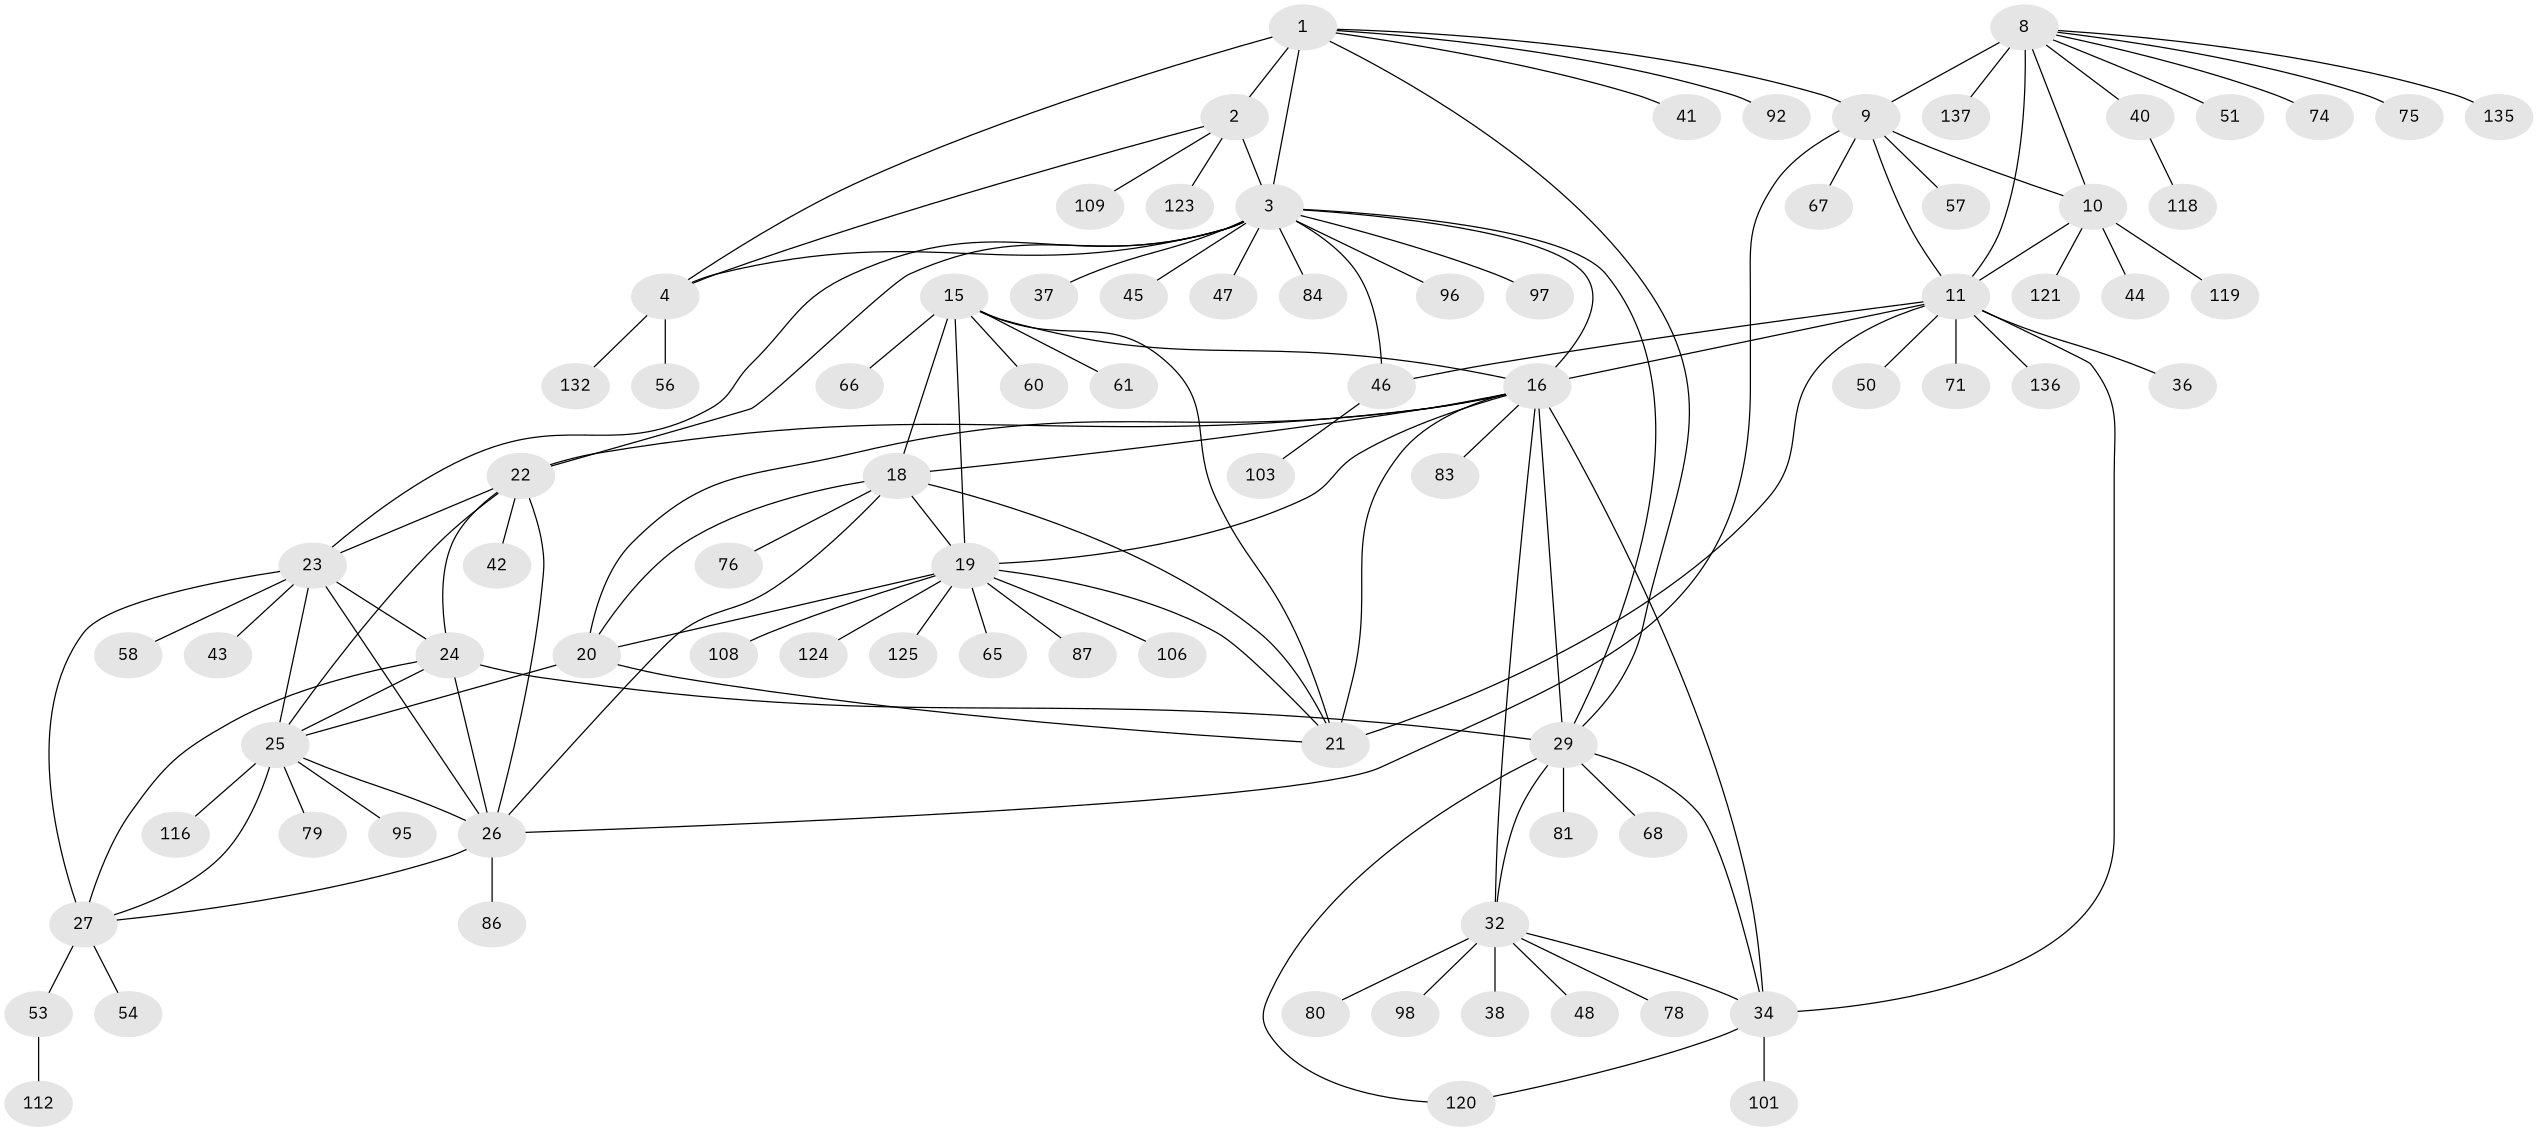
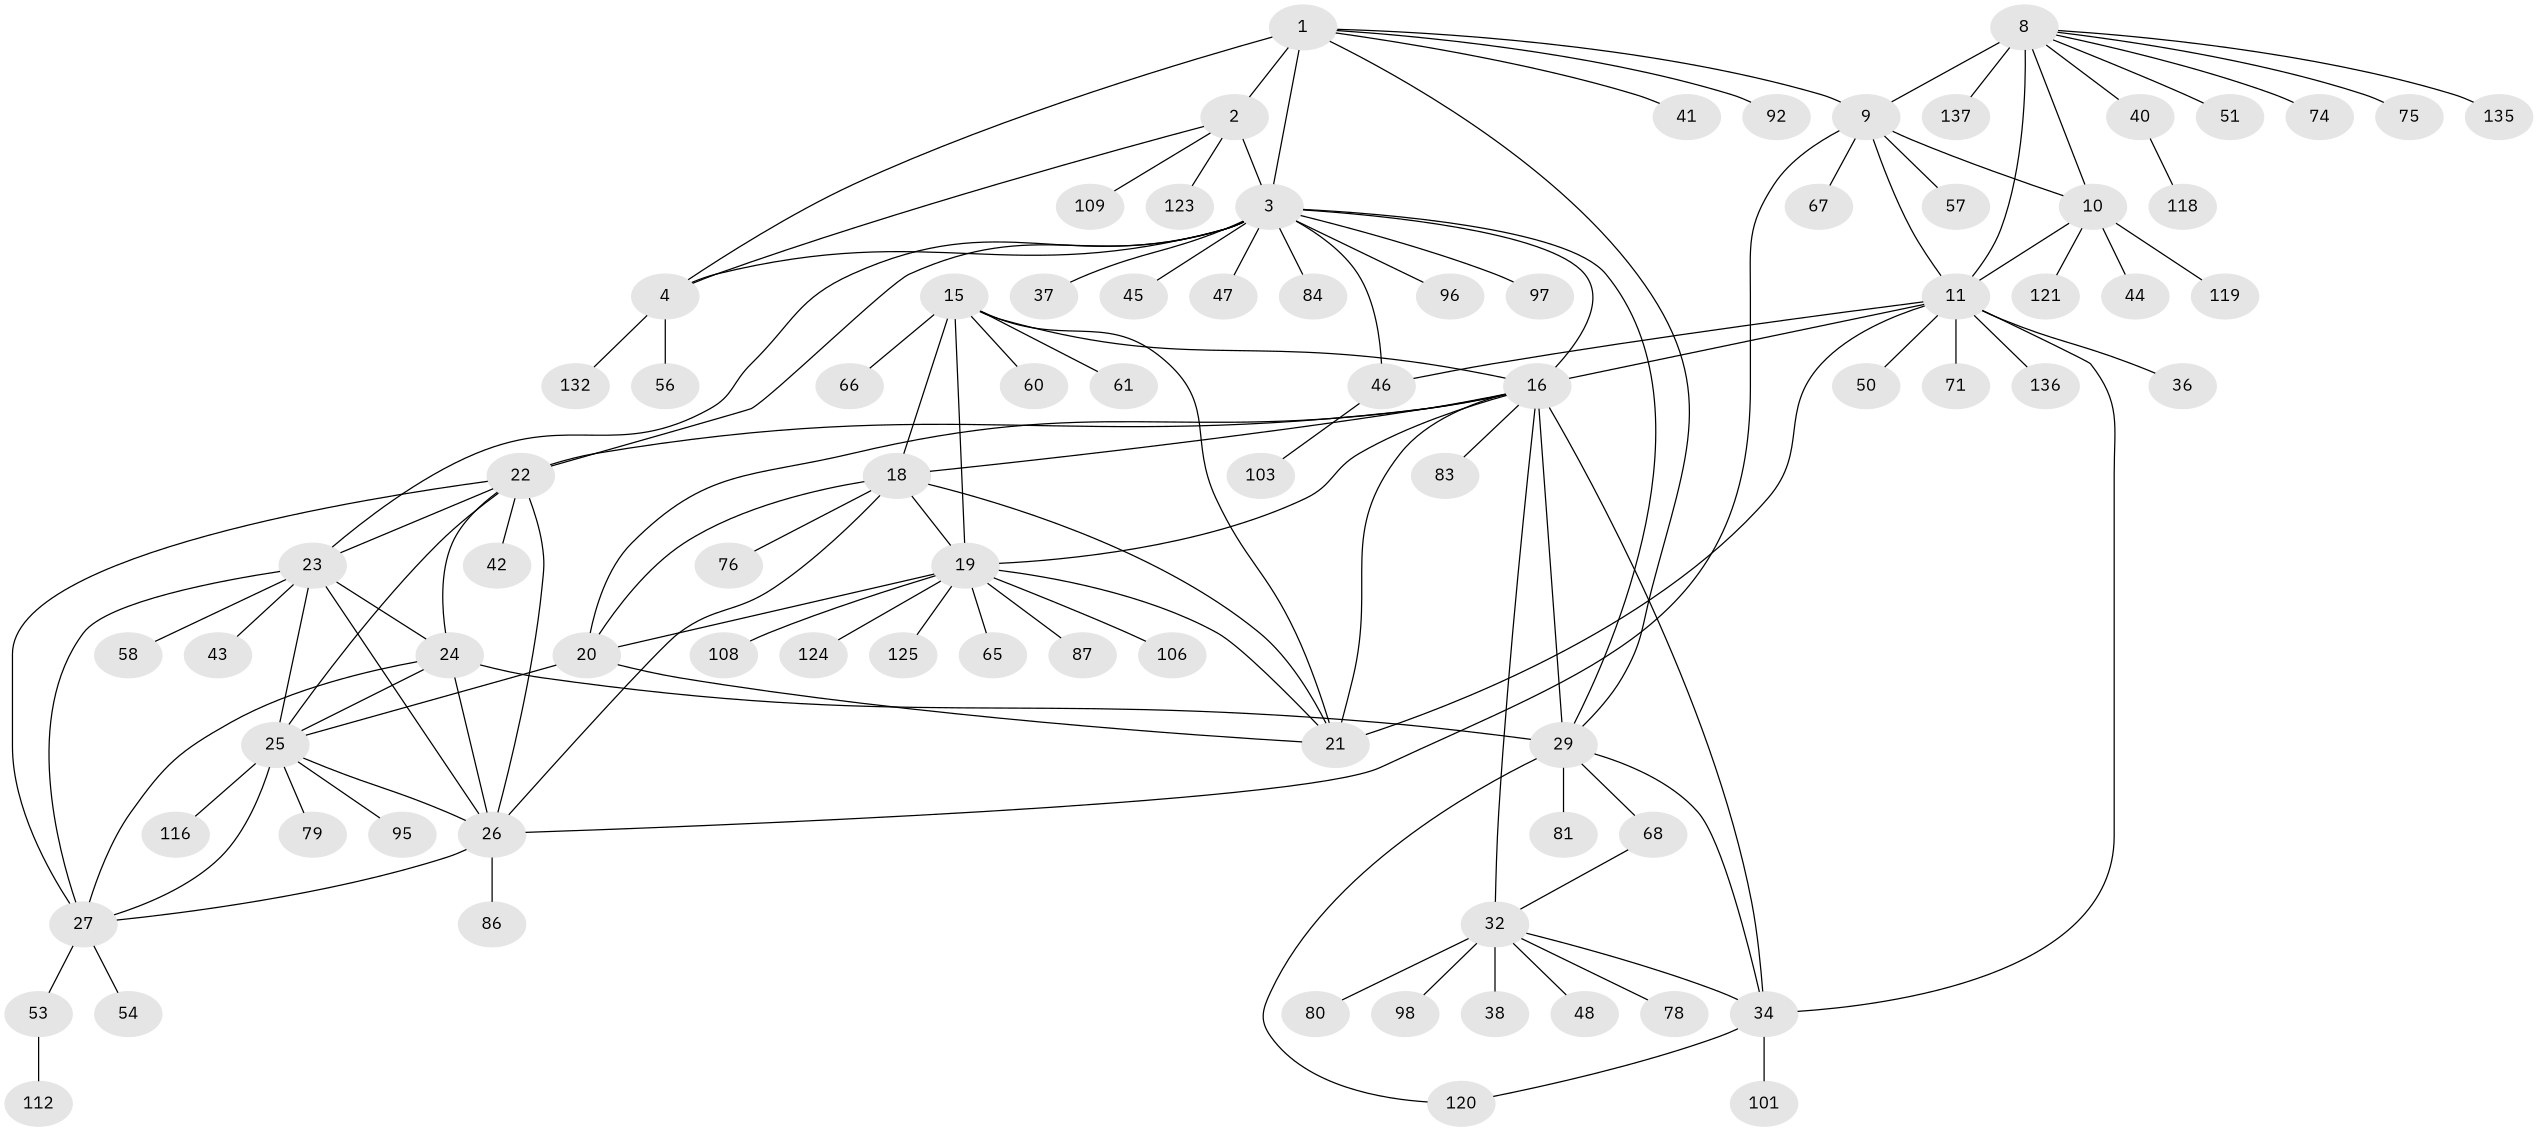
edge "22" -- "27": added
edge "29" -- "32": now "68" -- "32"
